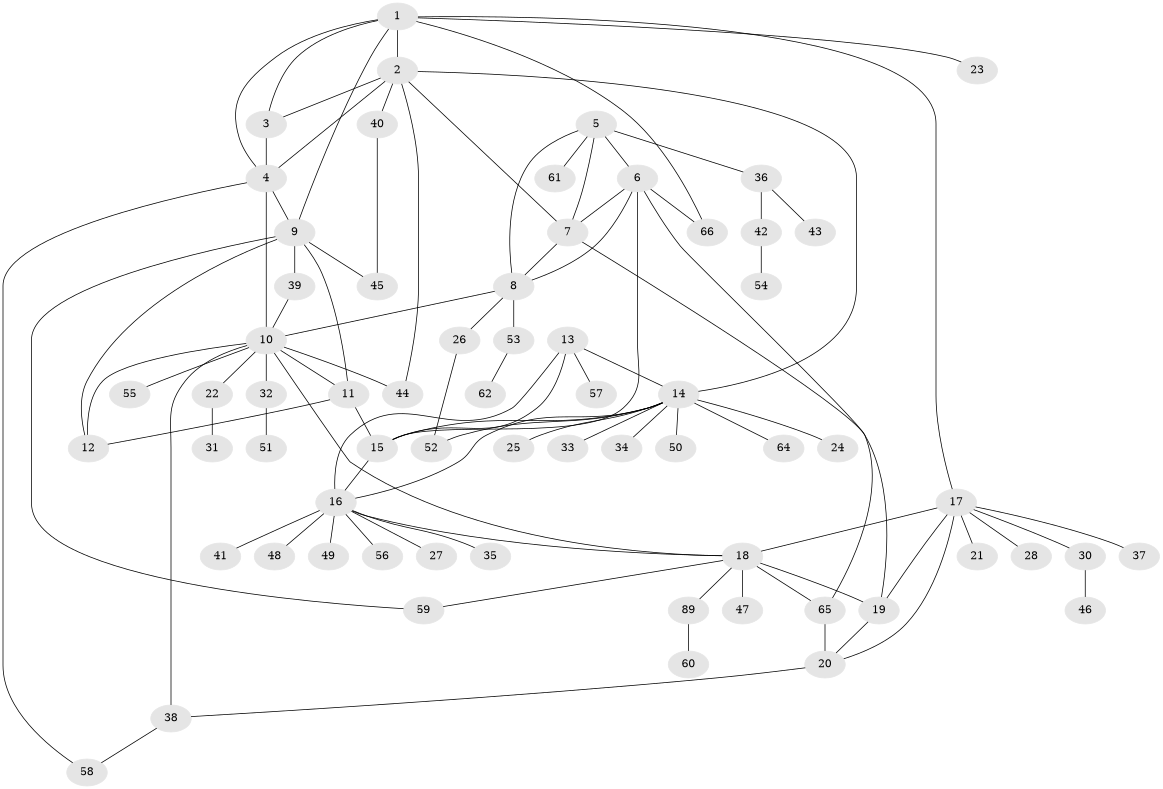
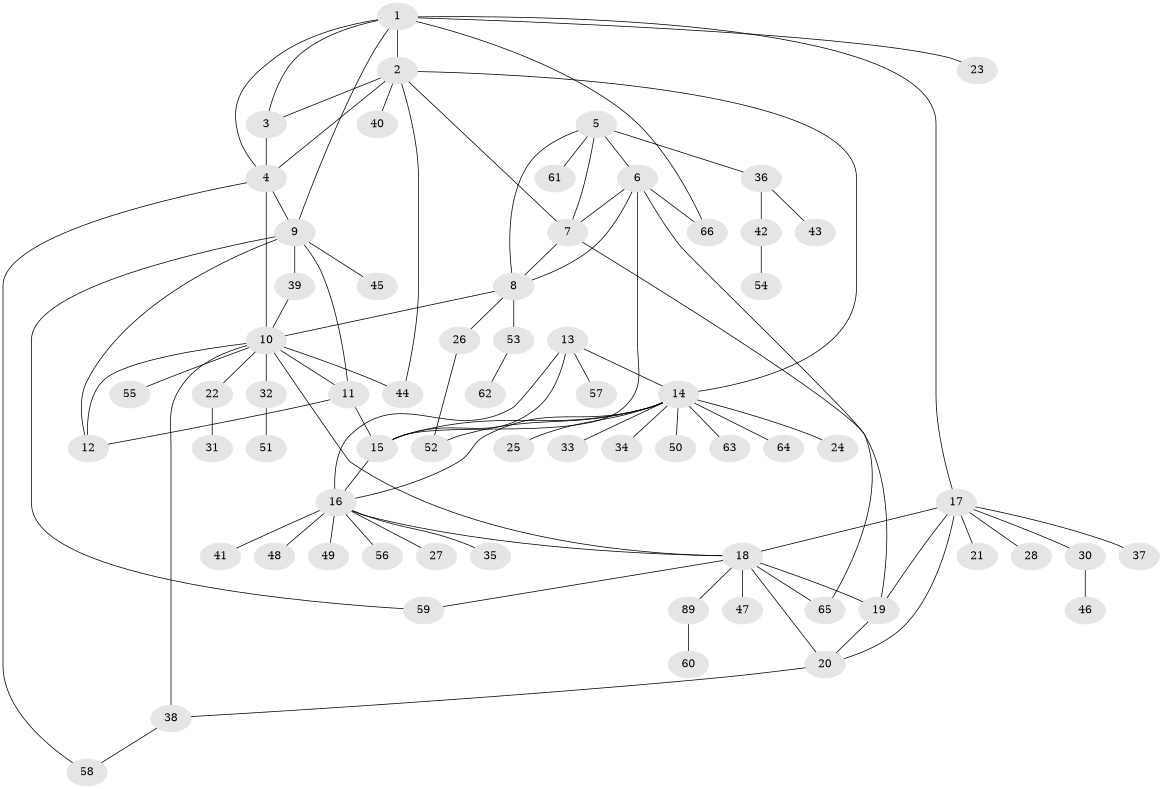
edge "40" -- "45": removed
node "63": added
edge "65" -- "20": now "18" -- "20"
